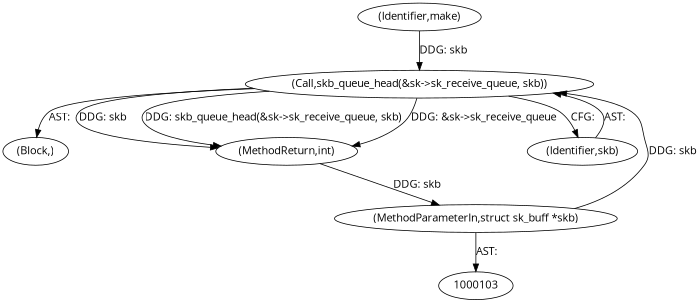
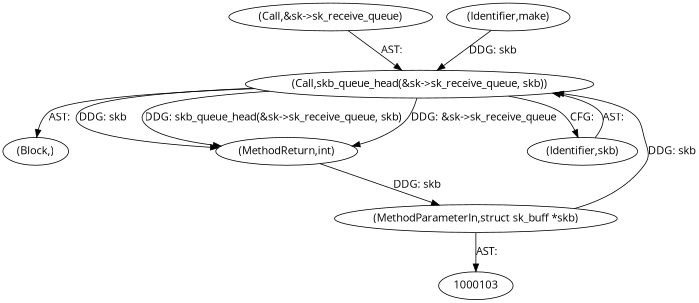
node "(Call,&sk->sk_receive_queue)": added
